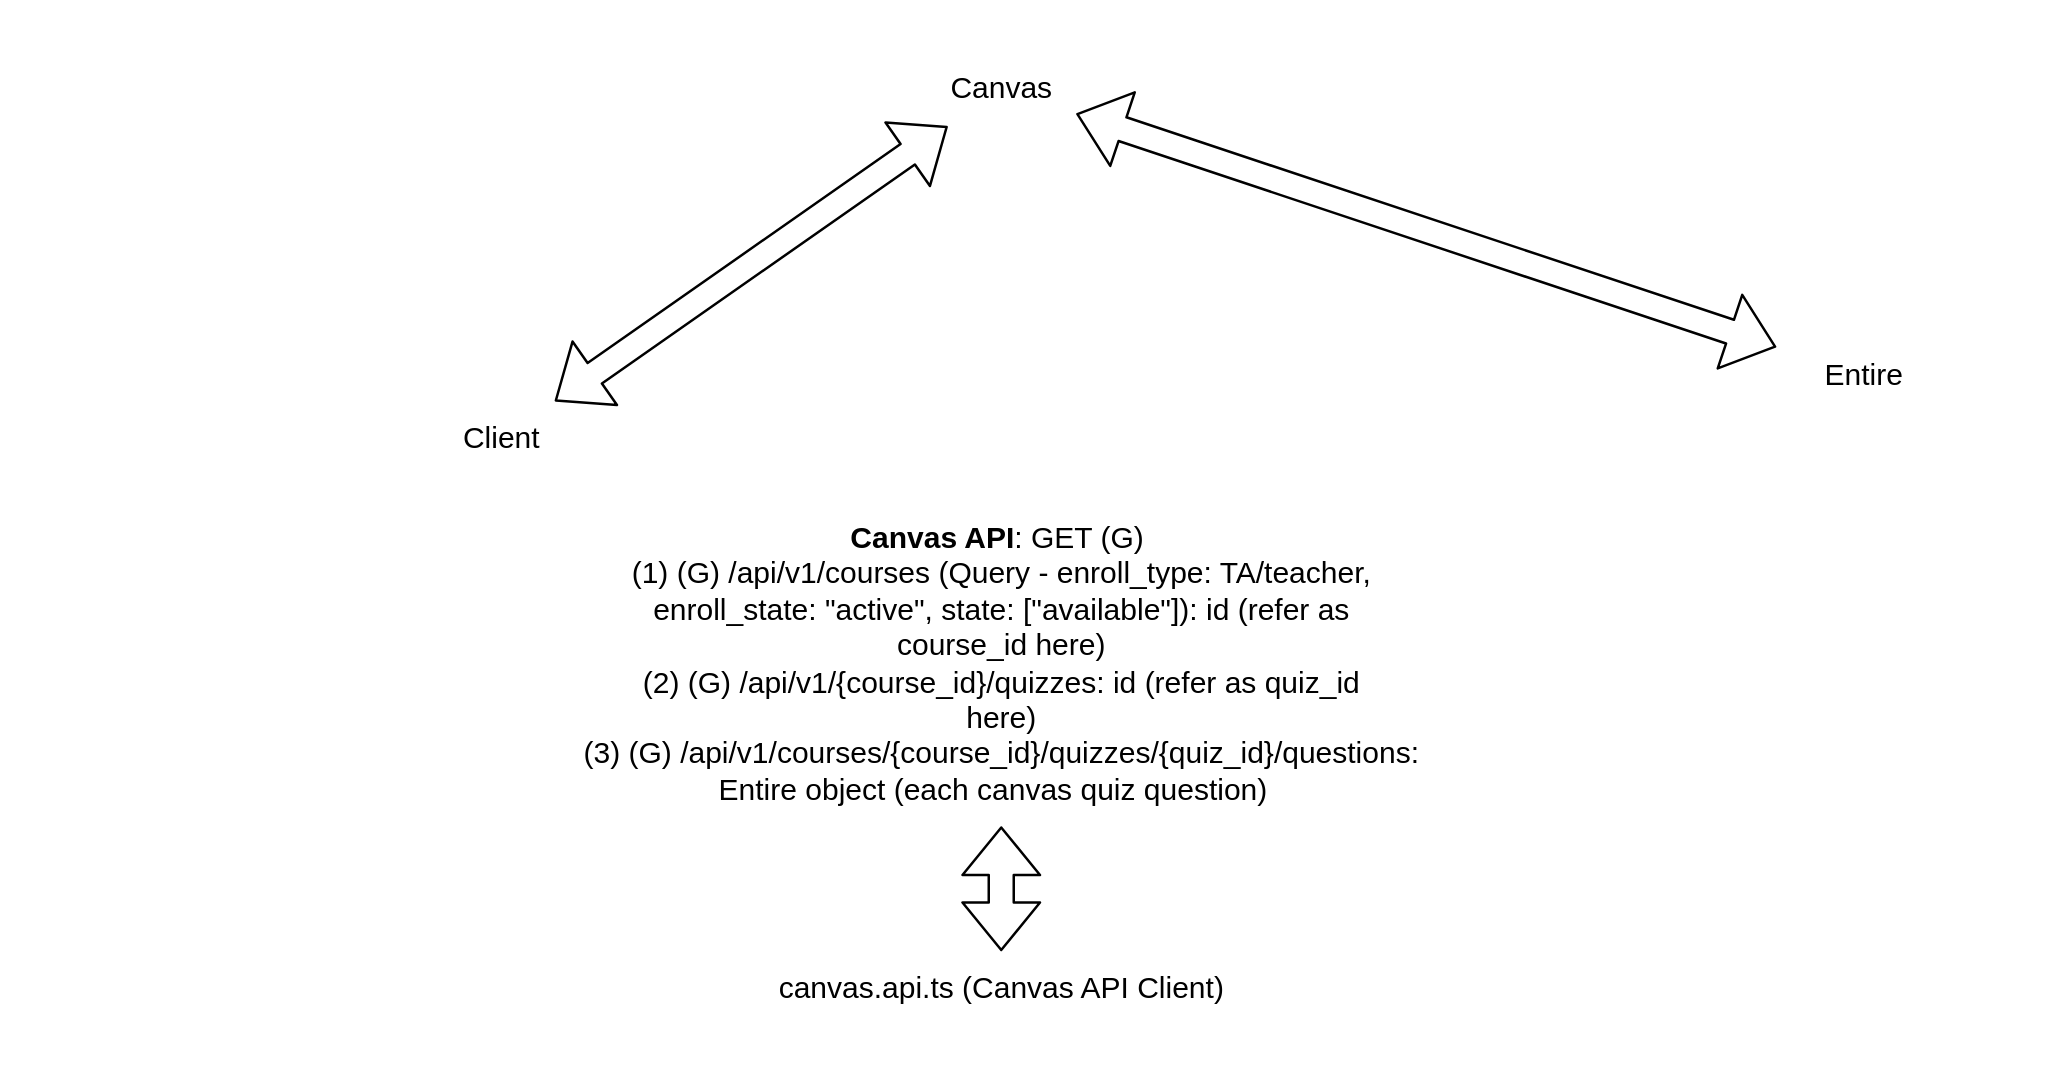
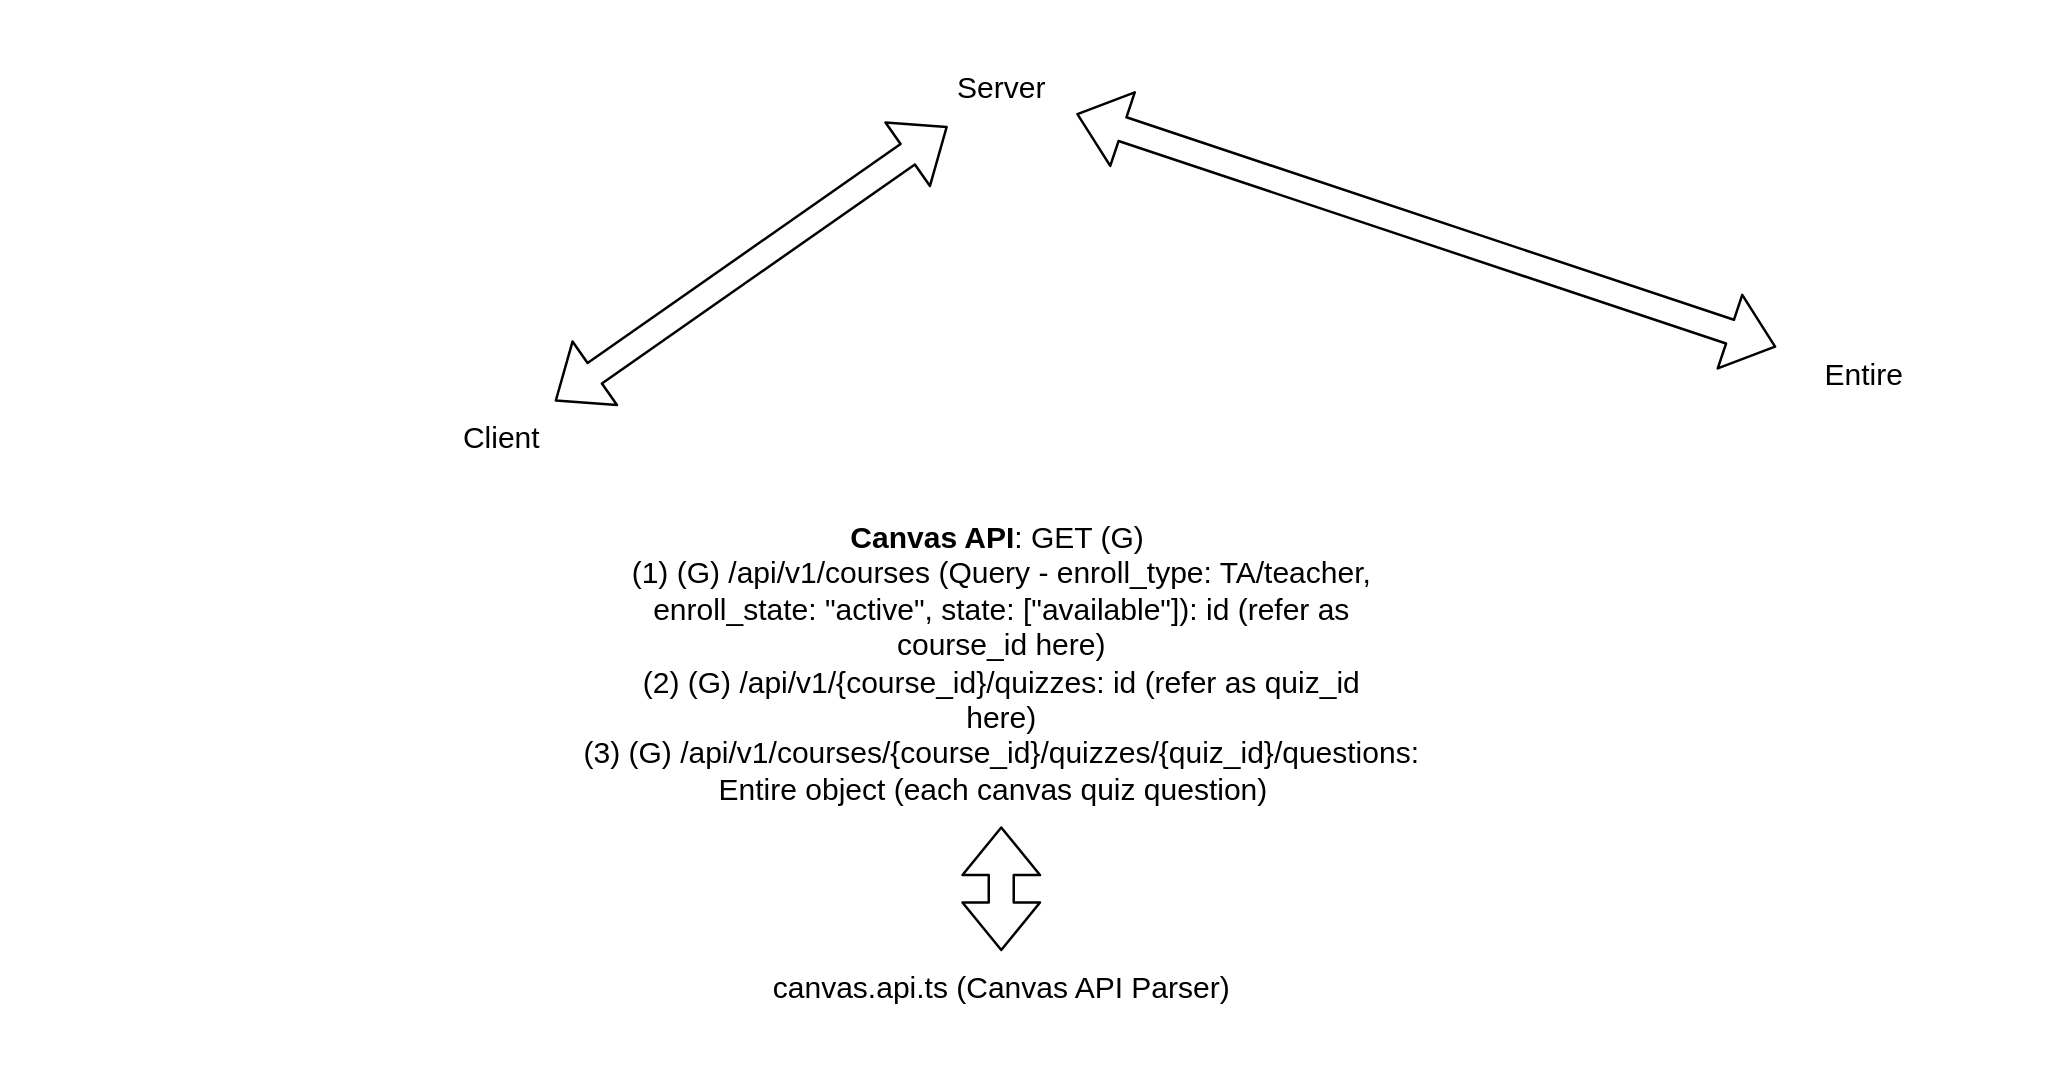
node "Canvas": label "Canvas" -> "Server"
node "canvas.api.ts (Canvas API Client)": label "canvas.api.ts (Canvas API Client)" -> "canvas.api.ts (Canvas API Parser)"
